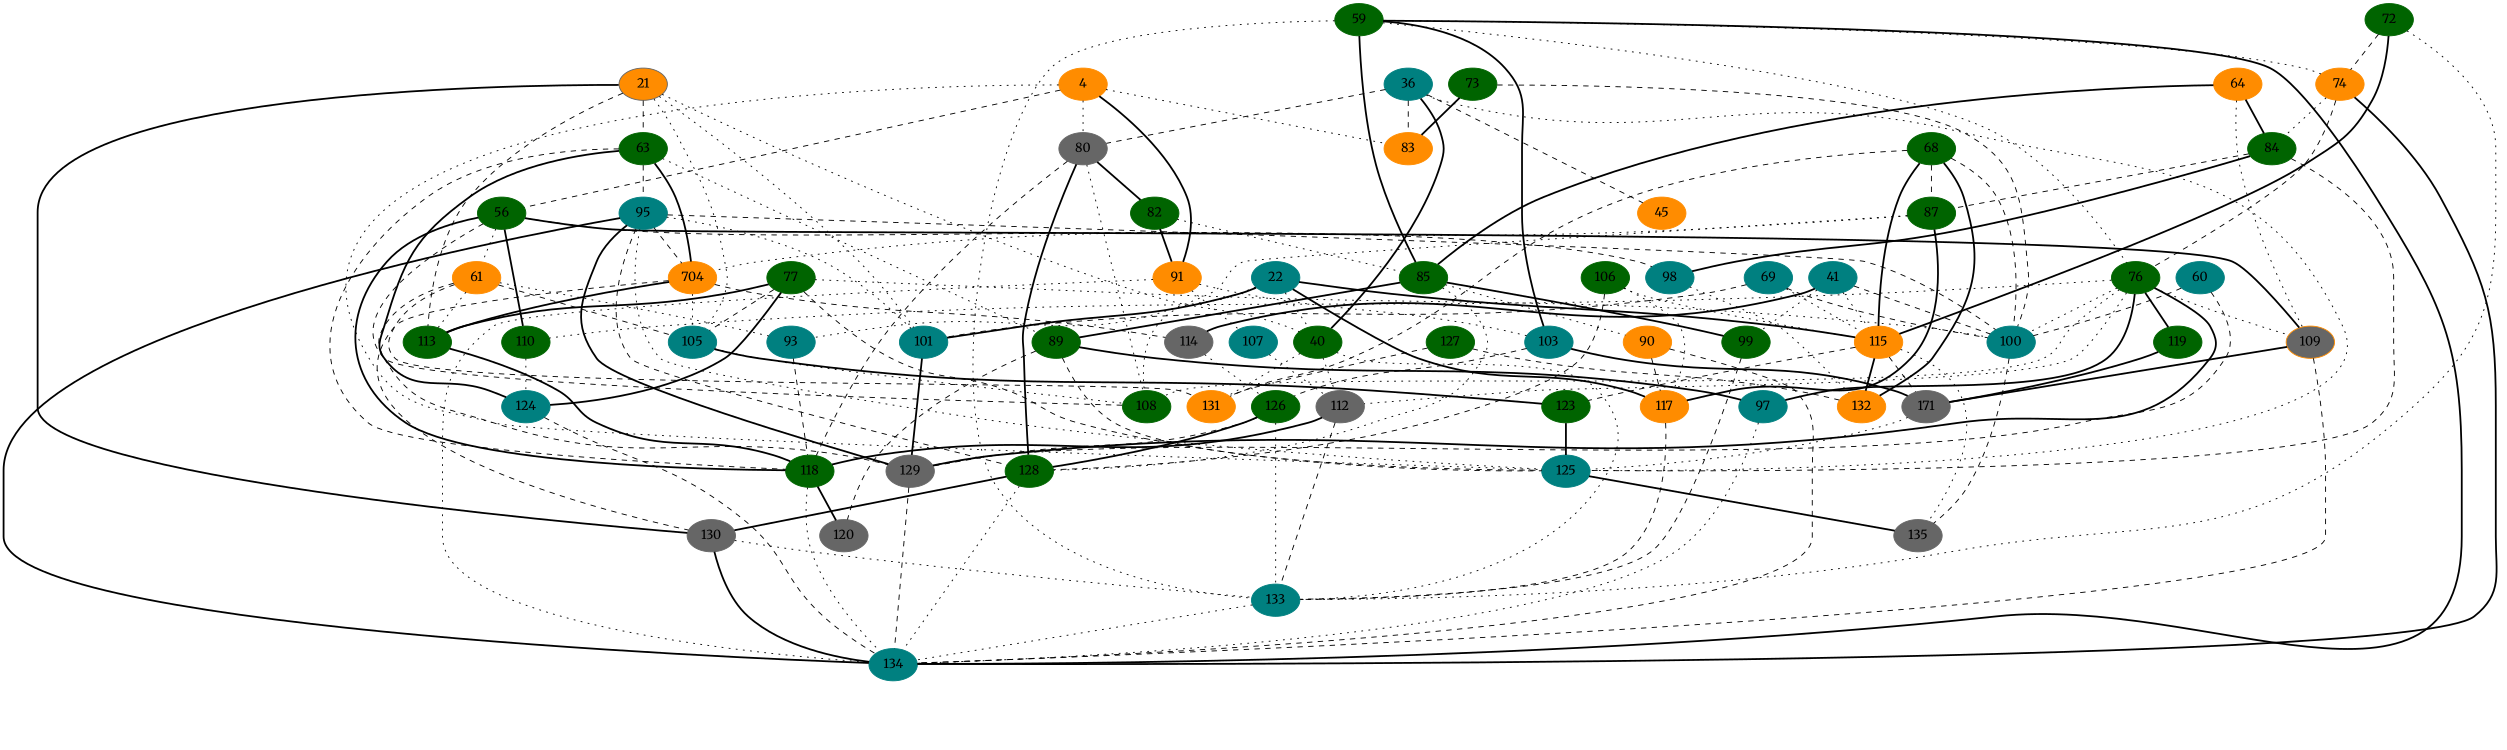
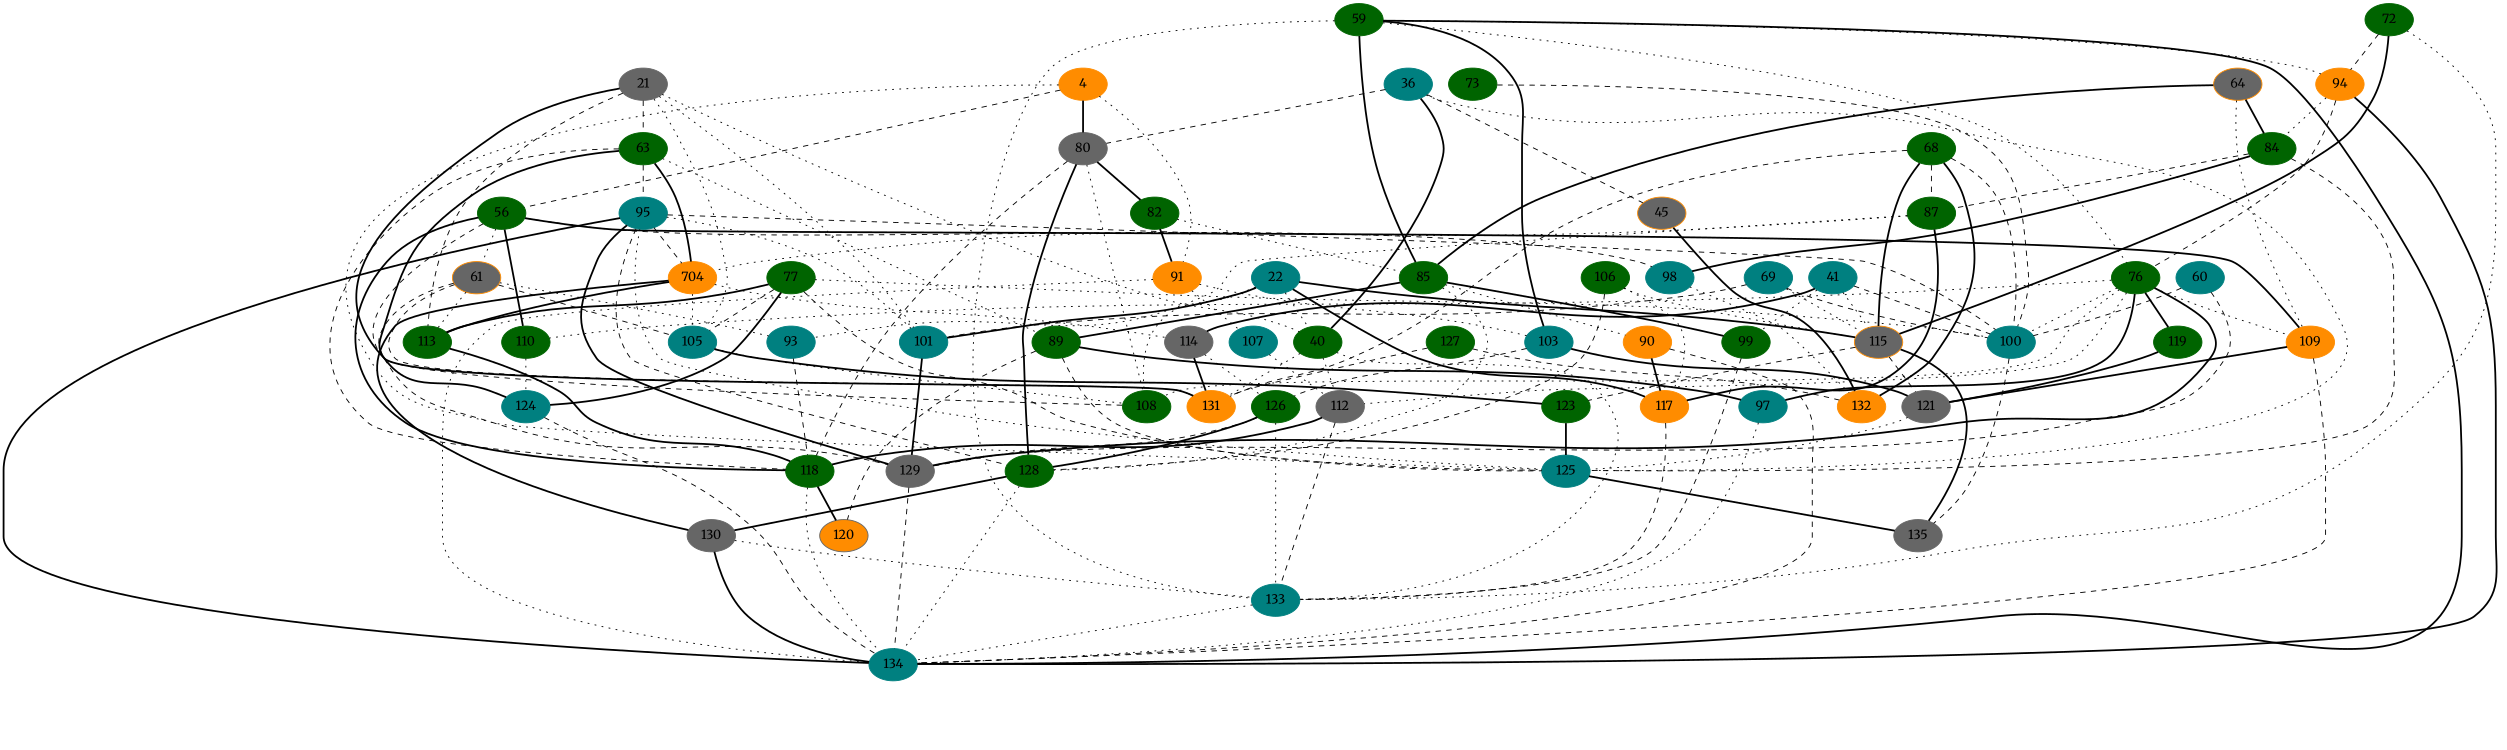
node "21": fillcolor darkorange -> gray40
node "64": fillcolor darkorange -> gray40
node "74": label "74" -> "94"
edge "4" -- "80": style dotted -> bold
node "83": removed
edge "4" -- "91": style bold -> dotted
node "45": fillcolor darkorange -> gray40
node "61": fillcolor darkorange -> gray40
edge "704" -- "114": style dashed -> dotted
edge "21" -- "130": now "21" -- "131"
node "115": fillcolor darkorange -> gray40
node "109": fillcolor gray40 -> darkorange
edge "115" -- "132": now "45" -- "132"
edge "114" -- "131": added
edge "90" -- "117": style dashed -> bold
edge "704" -- "130": style dashed -> bold
node "171": label "171" -> "121"
edge "115" -- "135": style dotted -> bold
node "120": fillcolor gray40 -> darkorange
